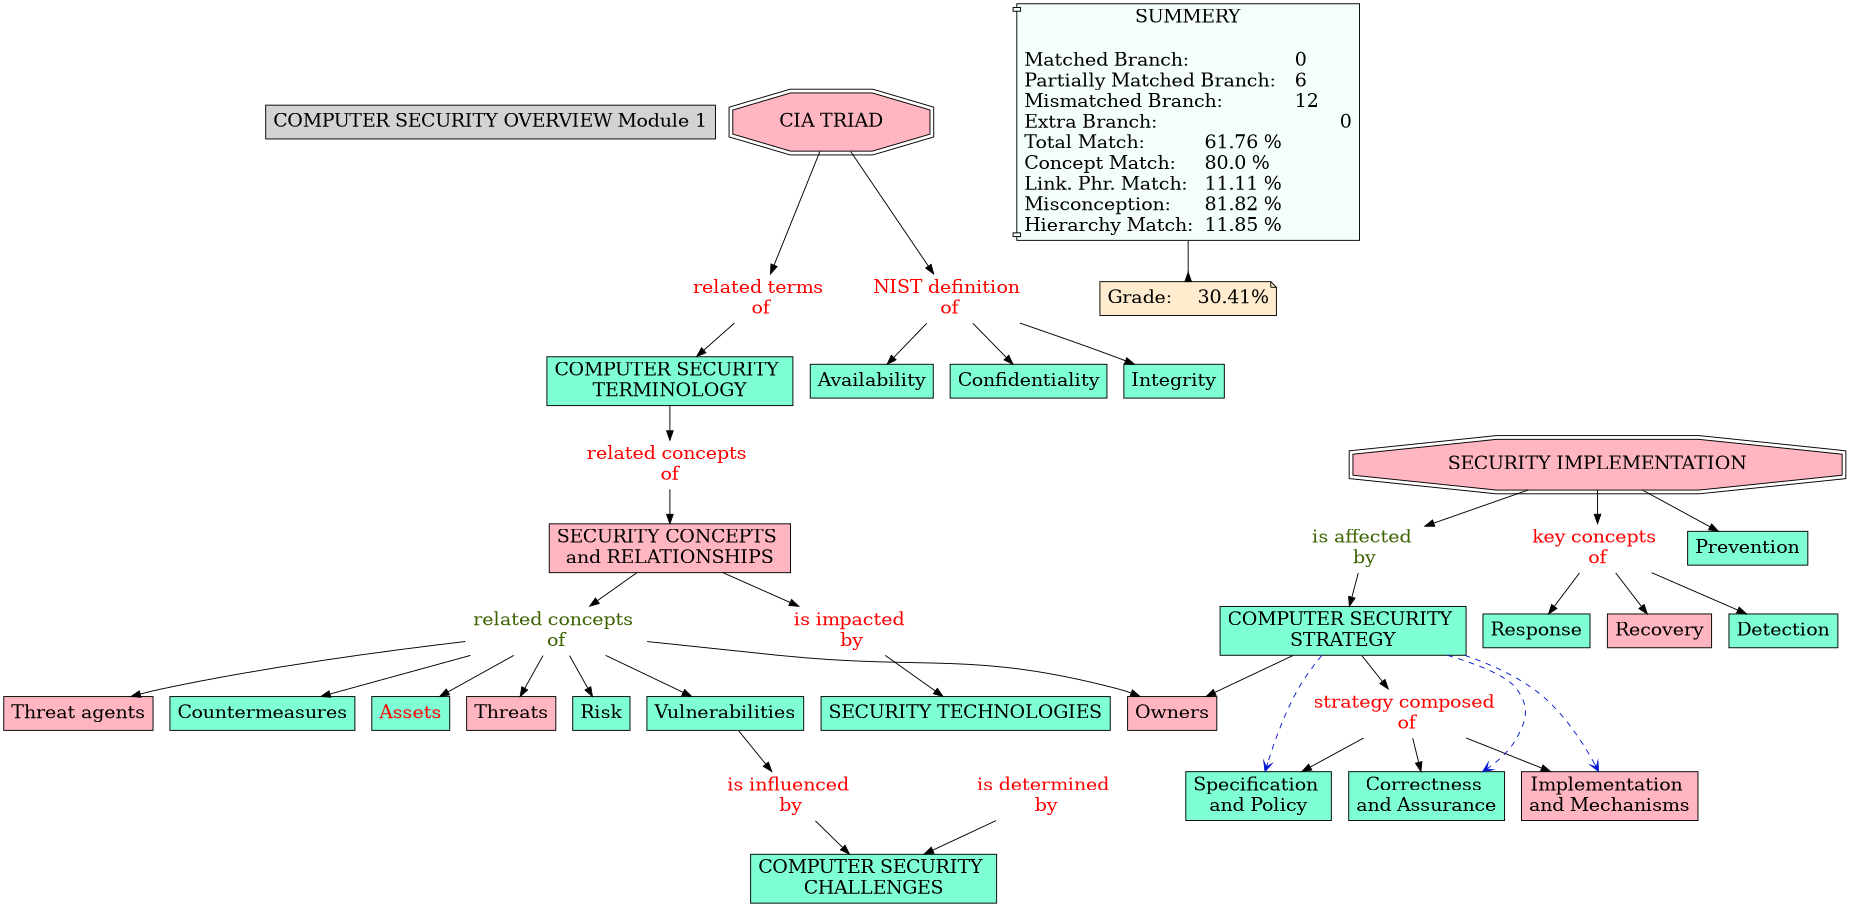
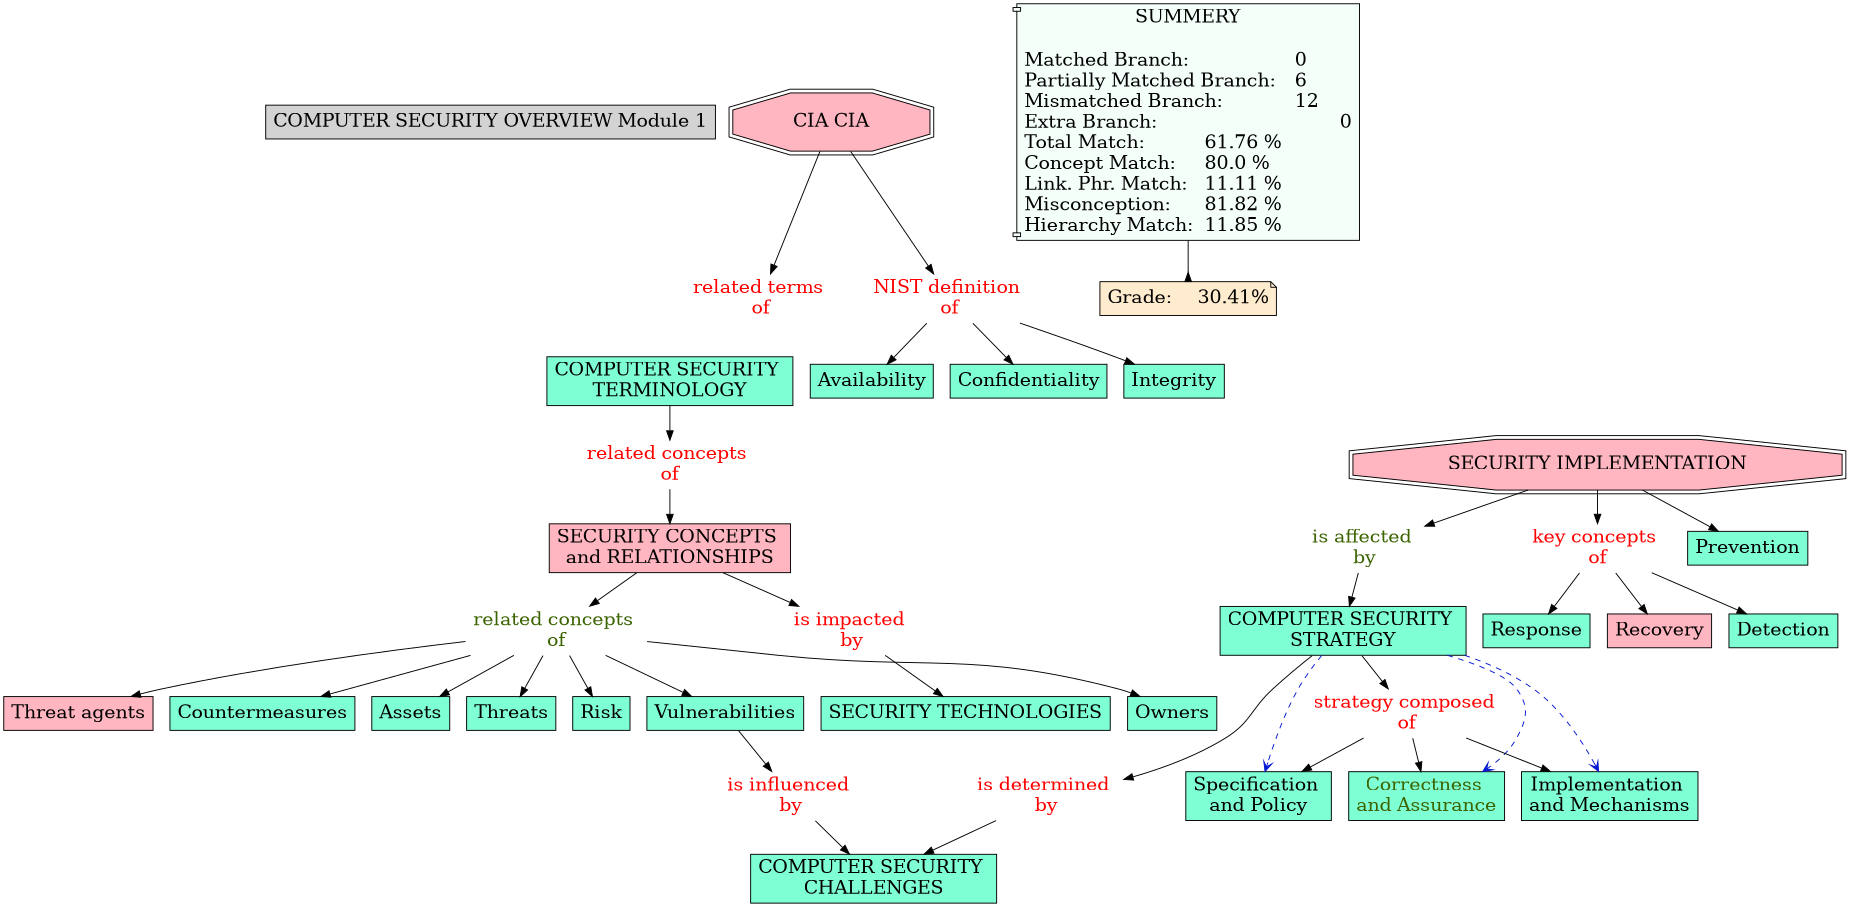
node "CIA TRIAD": label "CIA TRIAD" -> "CIA CIA"
edge "related terms of" -> "COMPUTER SECURITY TERMINOLOGY": removed
edge "COMPUTER SECURITY STRATEGY" -> "Owners": now "COMPUTER SECURITY STRATEGY" -> "is determined by"
node "Assets": fontcolor red -> black
node "Threats": fillcolor #ffb6c1 -> aquamarine
node "Owners": fillcolor #ffb6c1 -> aquamarine
node "Correctness and Assurance": fontcolor black -> #3b6300
node "Implementation and Mechanisms": fillcolor #ffb6c1 -> aquamarine
